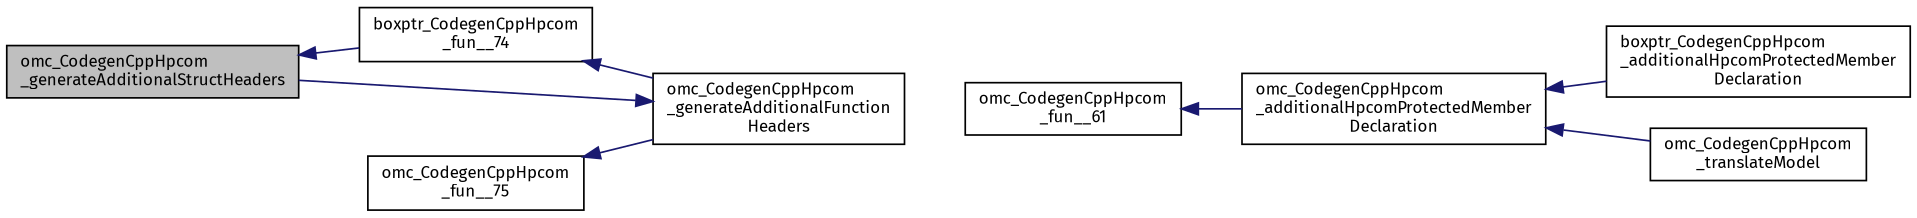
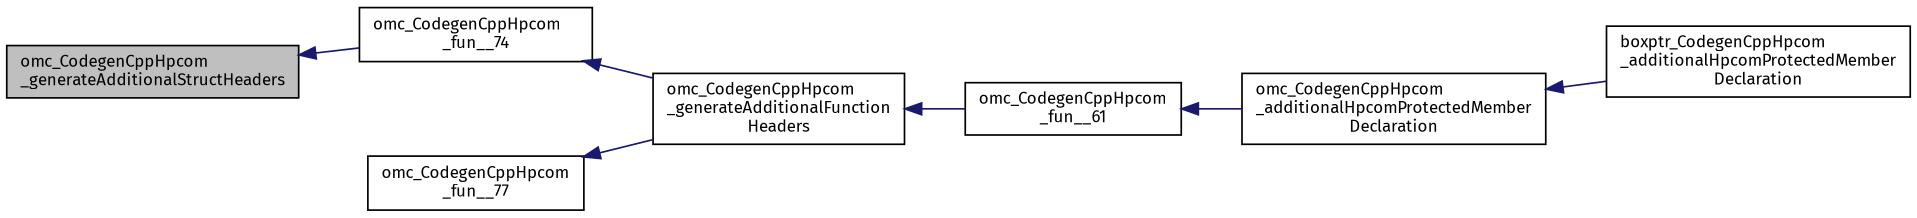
node "boxptr_CodegenCppHpcom _fun__74": label "boxptr_CodegenCppHpcom _fun__74" -> "omc_CodegenCppHpcom _fun__74"
edge "omc_CodegenCppHpcom _generateAdditionalStructHeaders" -> "omc_CodegenCppHpcom _generateAdditionalFunction Headers": now "omc_CodegenCppHpcom _fun__61" -> "omc_CodegenCppHpcom _generateAdditionalFunction Headers"
node "omc_CodegenCppHpcom _translateModel": removed
node "omc_CodegenCppHpcom _fun__75": label "omc_CodegenCppHpcom _fun__75" -> "omc_CodegenCppHpcom _fun__77"
